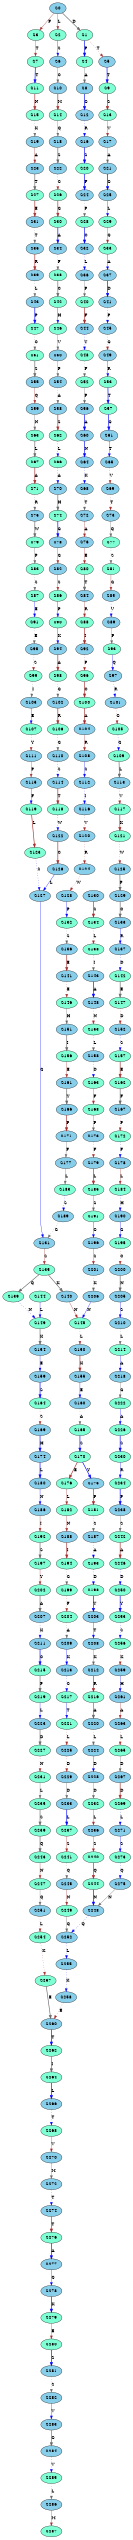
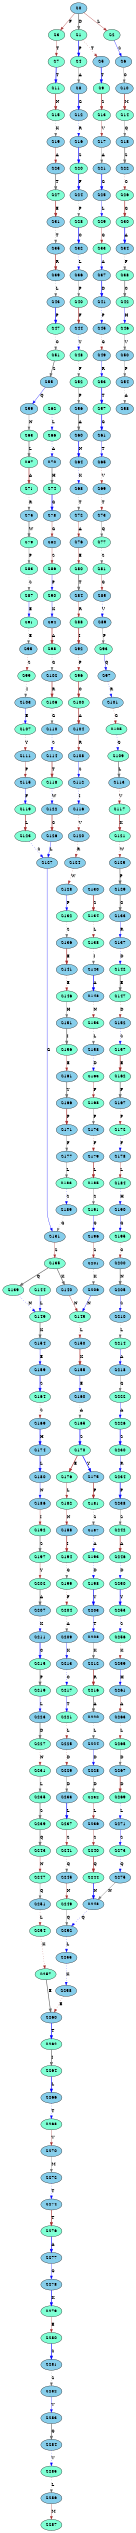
edge "S55" -> "S59": color brown -> blue
edge "S58" -> "S62": removed, label "S"
edge "S56" -> "S60": color blue -> gray40
